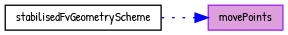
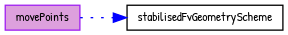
edge "stabilisedFvGeometryScheme" -> "movePoints": reversed
